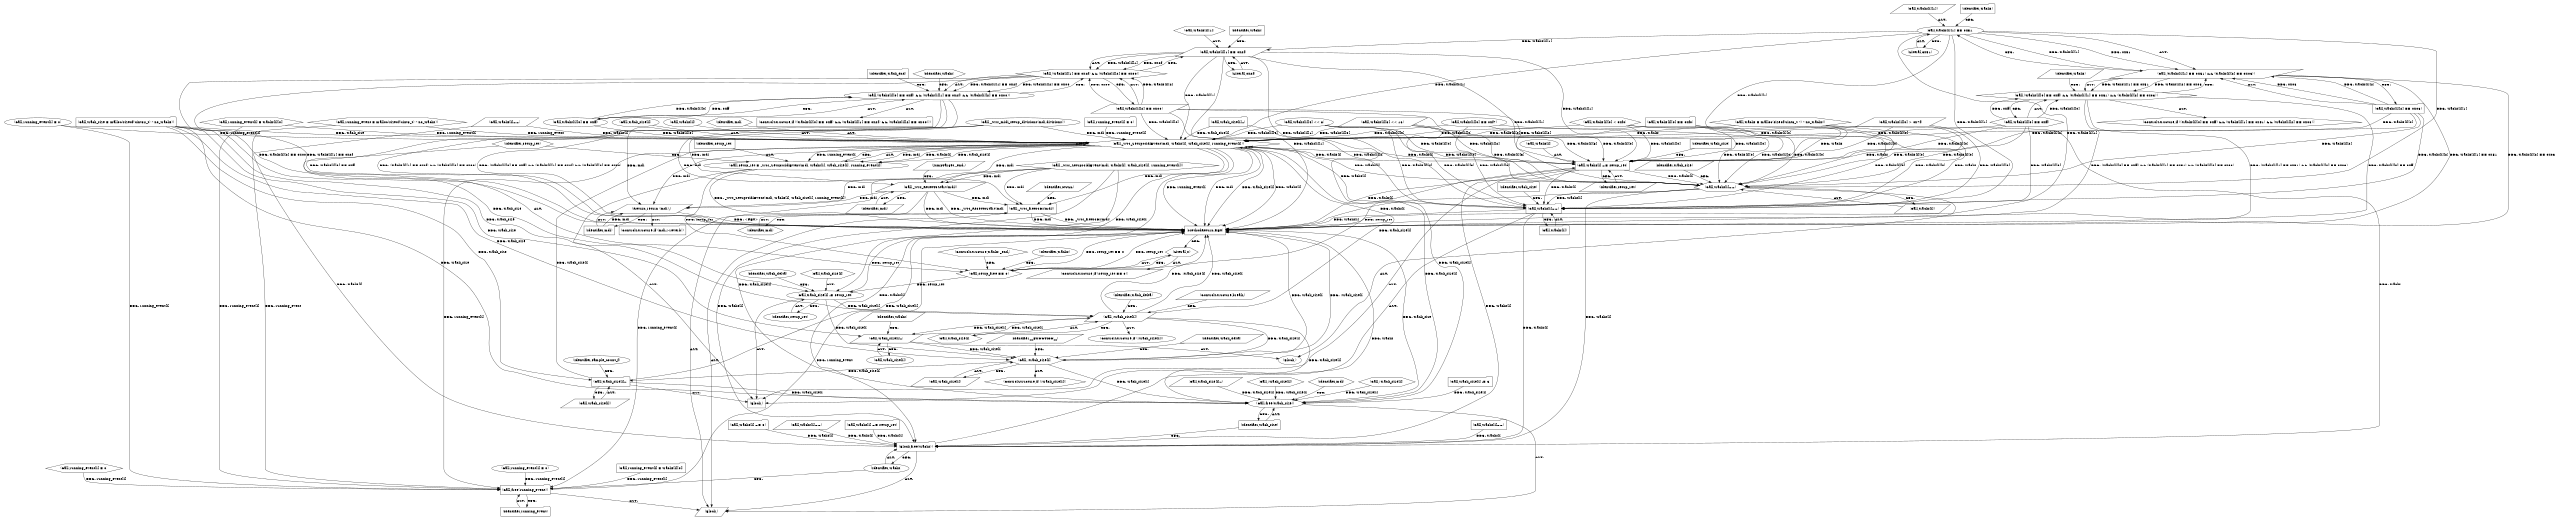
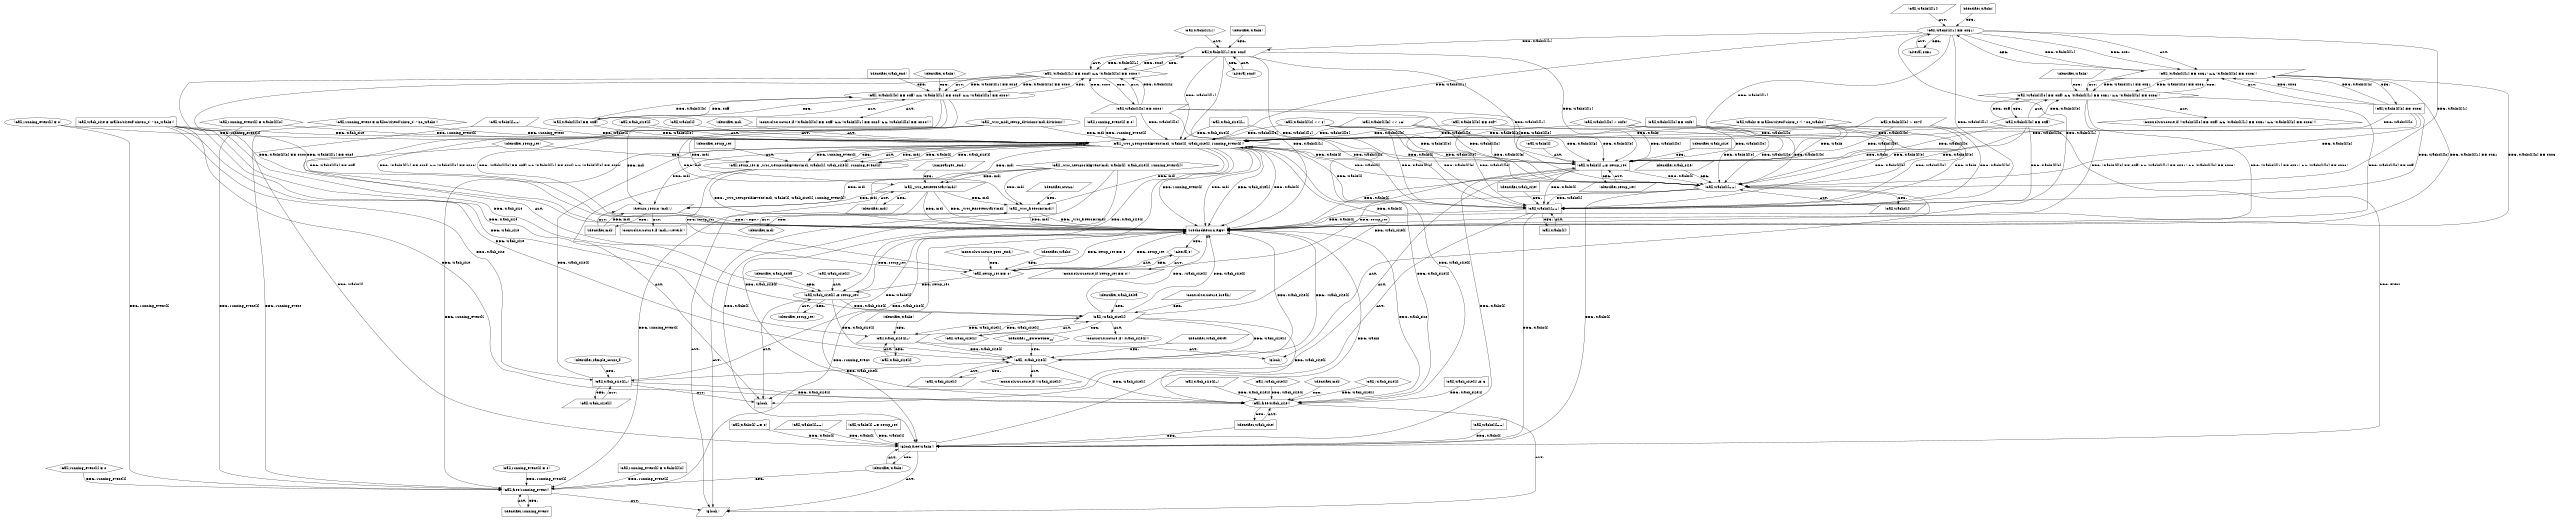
node "(ControlStructure,tracks _end;)": label "(ControlStructure,tracks _end;)" -> "(ControlStructure,goto _end;)"
node "(Call,setup_free == 0)": label "(Call,setup_free == 0)" -> "(Call,setup_ret == 0)"
edge "(Call,tracks = malloc(sizeof(uint8_t *) * no_tracks))" -> "(Block,free(tracks))": label "DDG: tracks" -> "DDG: event"
node "(Identifier,__FUNCTION__)": shape parallelogram -> hexagon
